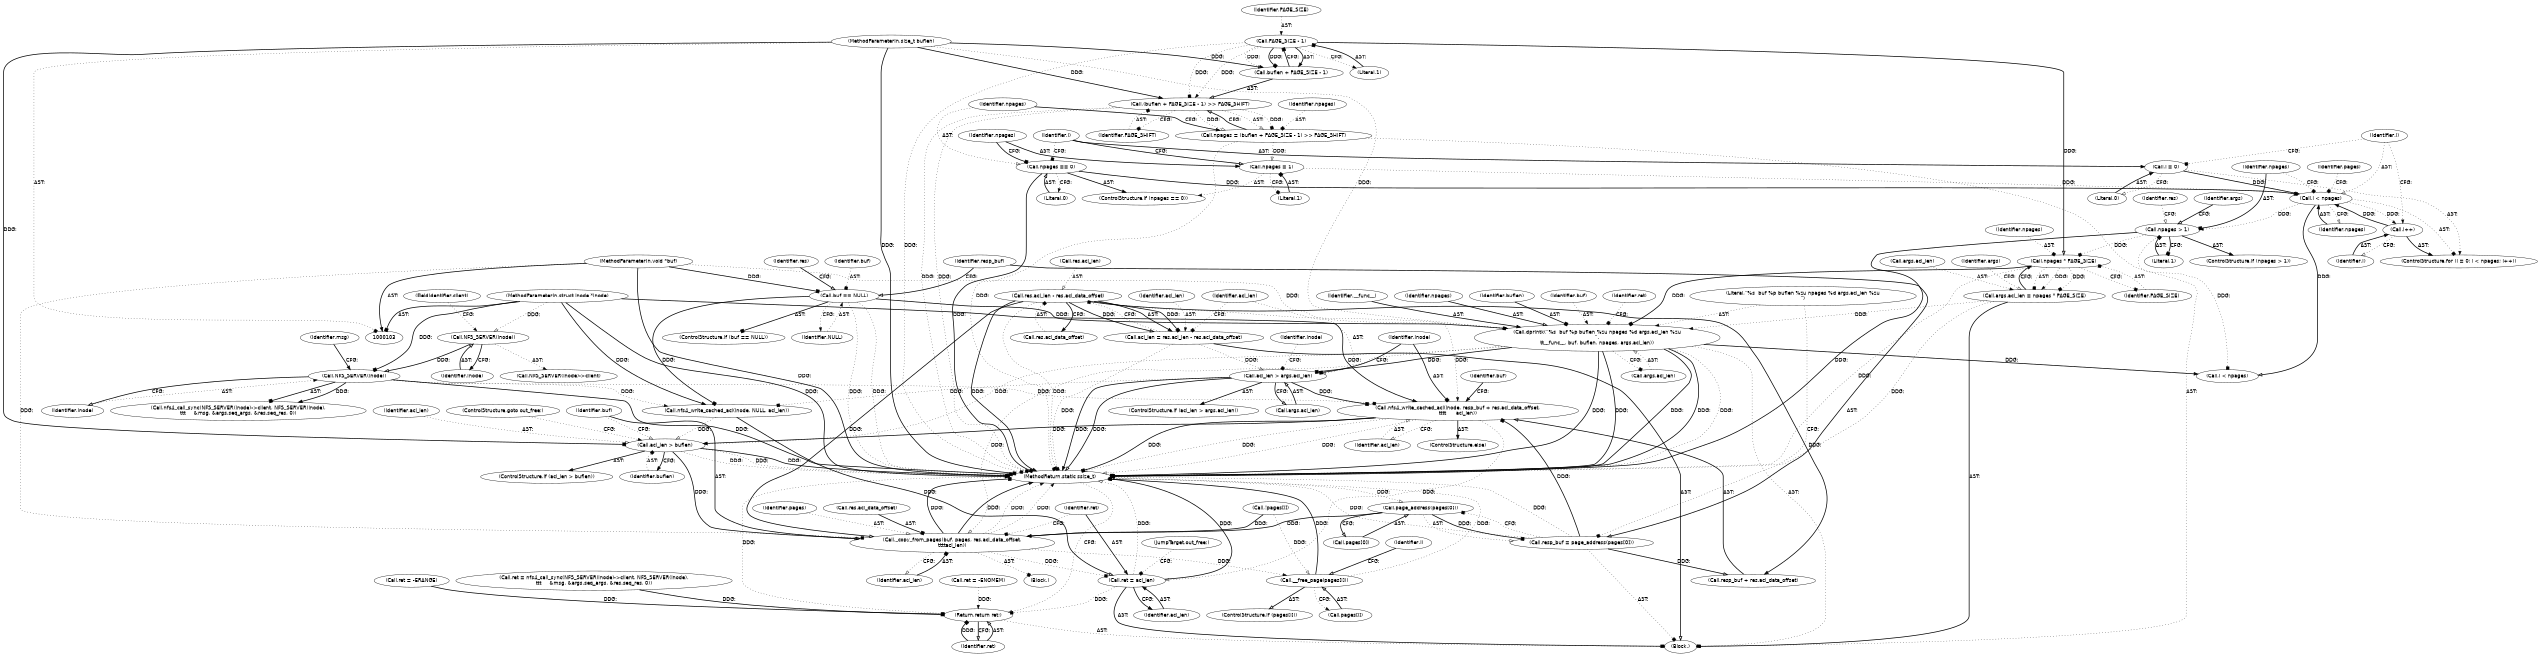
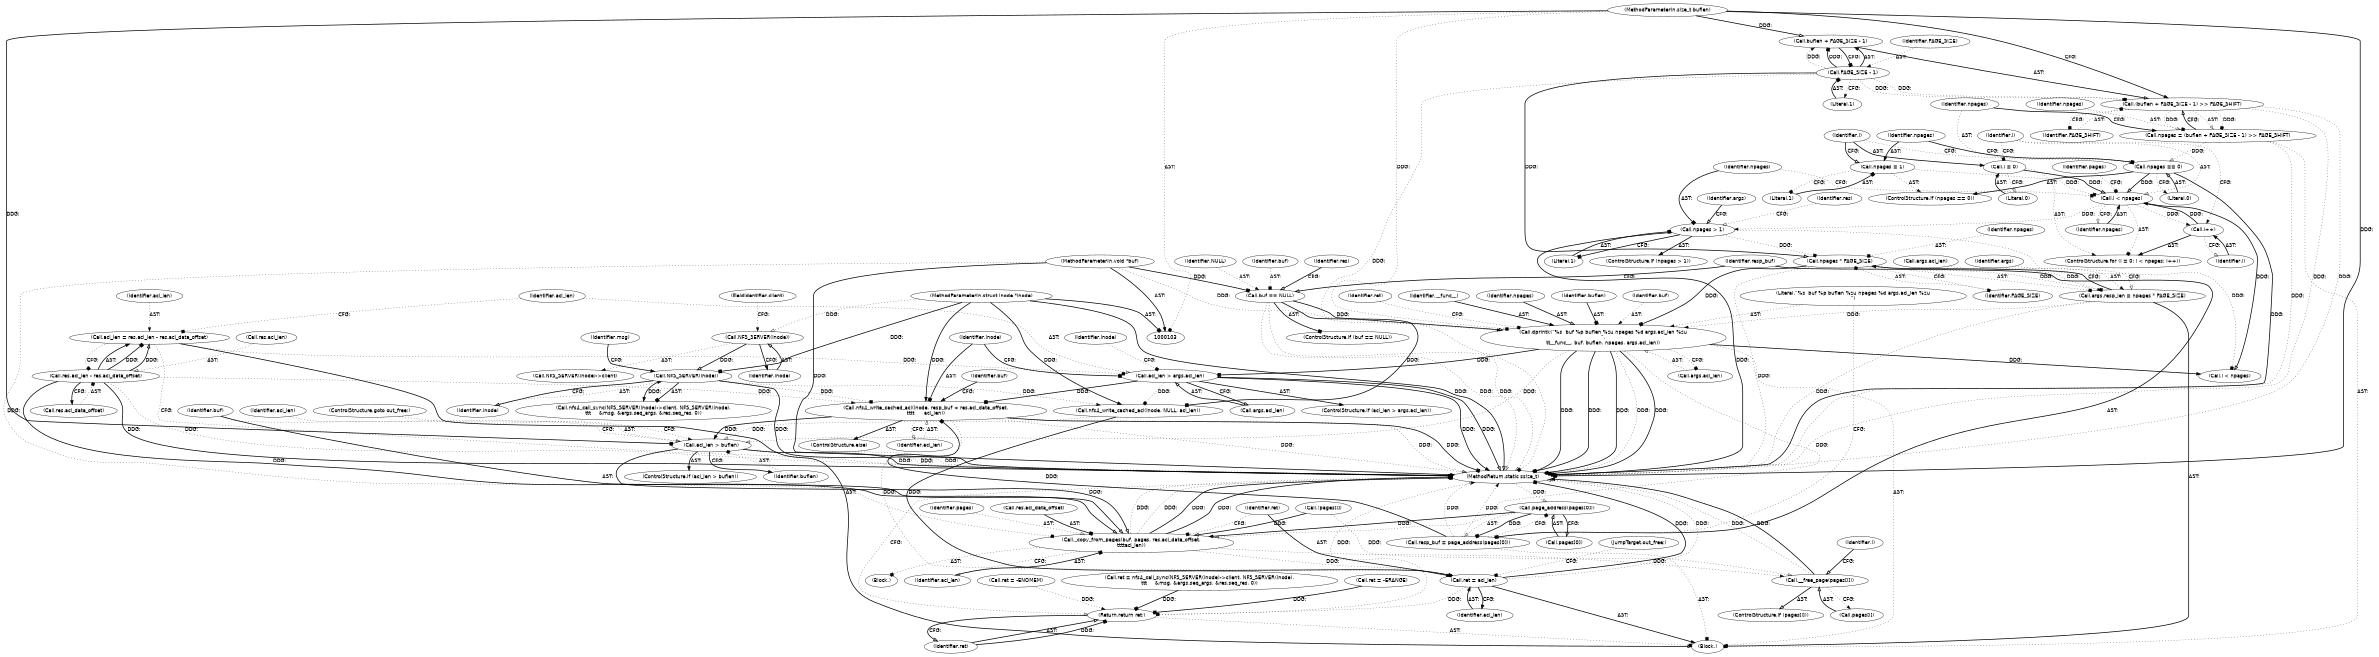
edge "(MethodParameterIn,size_t buflen)" -> "(Call,(buflen + PAGE_SIZE - 1) >> PAGE_SHIFT)": label "DDG: " -> "CFG: "
edge "(Call,npages = (buflen + PAGE_SIZE - 1) >> PAGE_SHIFT)" -> "(Call,npages = 1)": now "(Call,npages = (buflen + PAGE_SIZE - 1) >> PAGE_SHIFT)" -> "(Call,npages == 0)"
node "(Call,args.acl_len = npages * PAGE_SIZE)": label "(Call,args.acl_len = npages * PAGE_SIZE)" -> "(Call,args.resp_len = npages * PAGE_SIZE)"
edge "(Call,buf == NULL)" -> "(Identifier,NULL)": removed, label "CFG:"
edge "(Call,acl_len = res.acl_len - res.acl_data_offset)" -> "(Call,acl_len > args.acl_len)": arrowhead onormal -> box
edge "(Call,acl_len = res.acl_len - res.acl_data_offset)" -> "(MethodReturn,static ssize_t)": label "DDG: " -> "CFG: "
node "(Call,resp_buf + res.acl_data_offset)": removed
